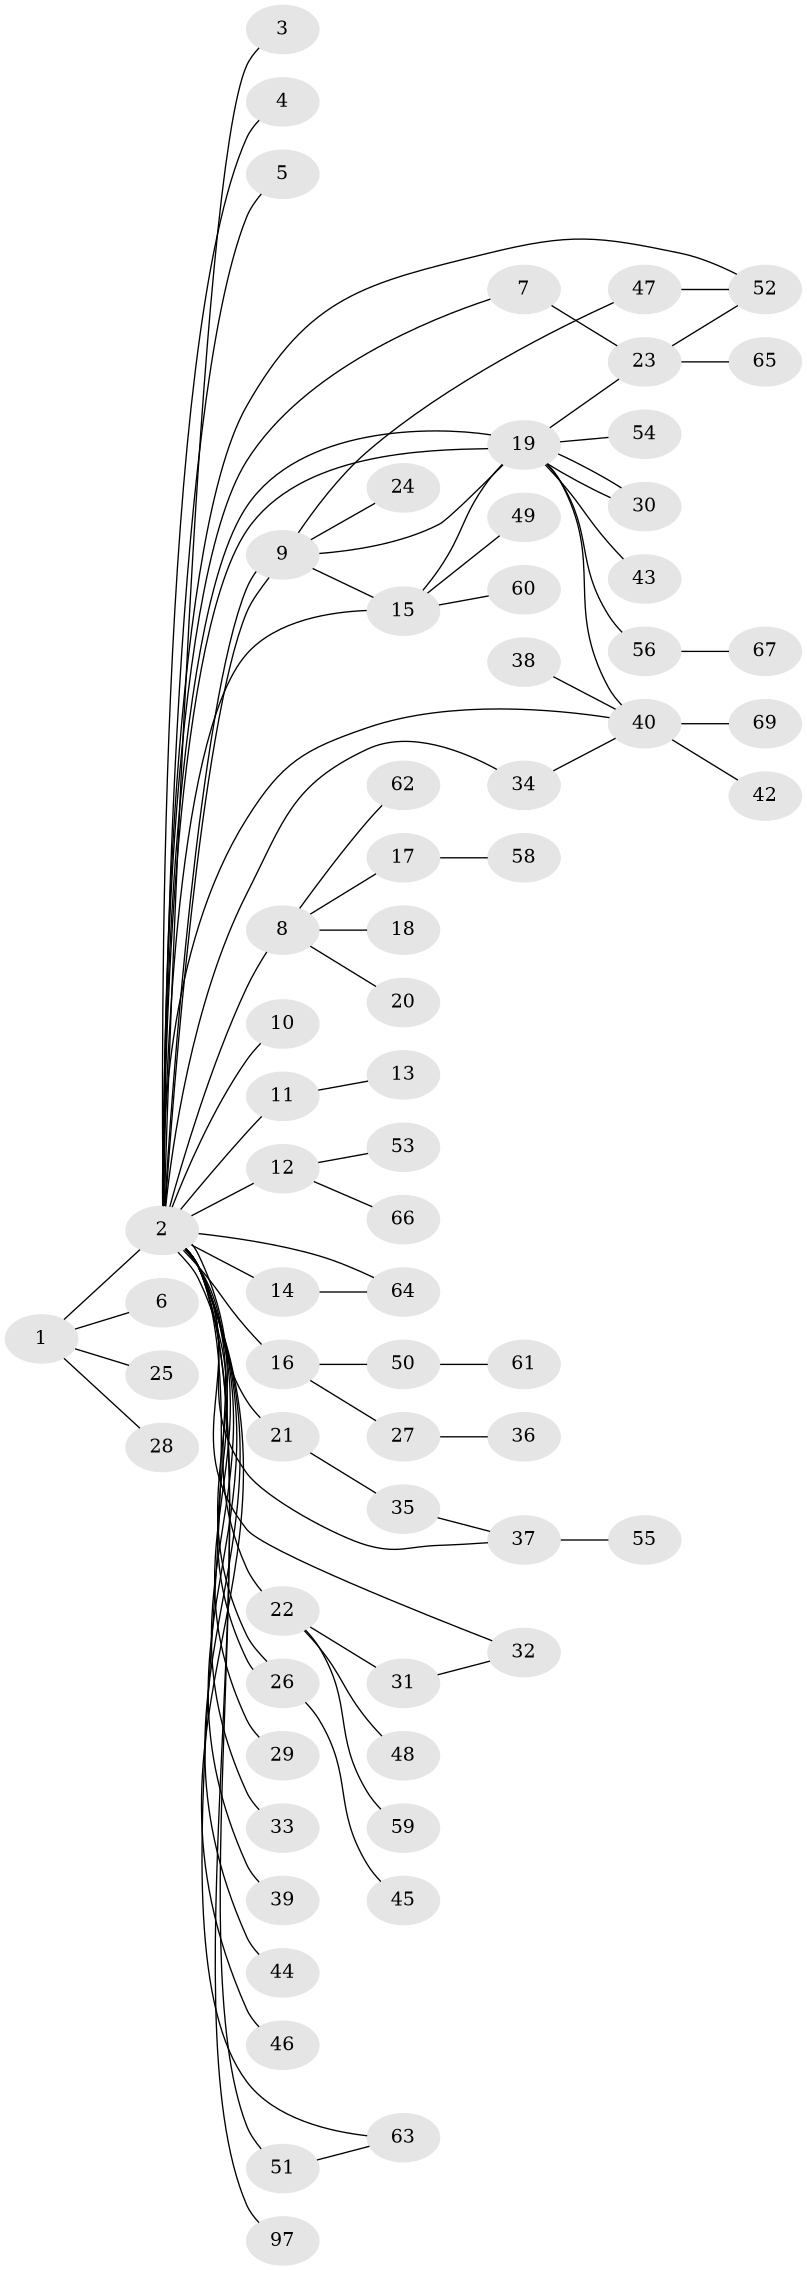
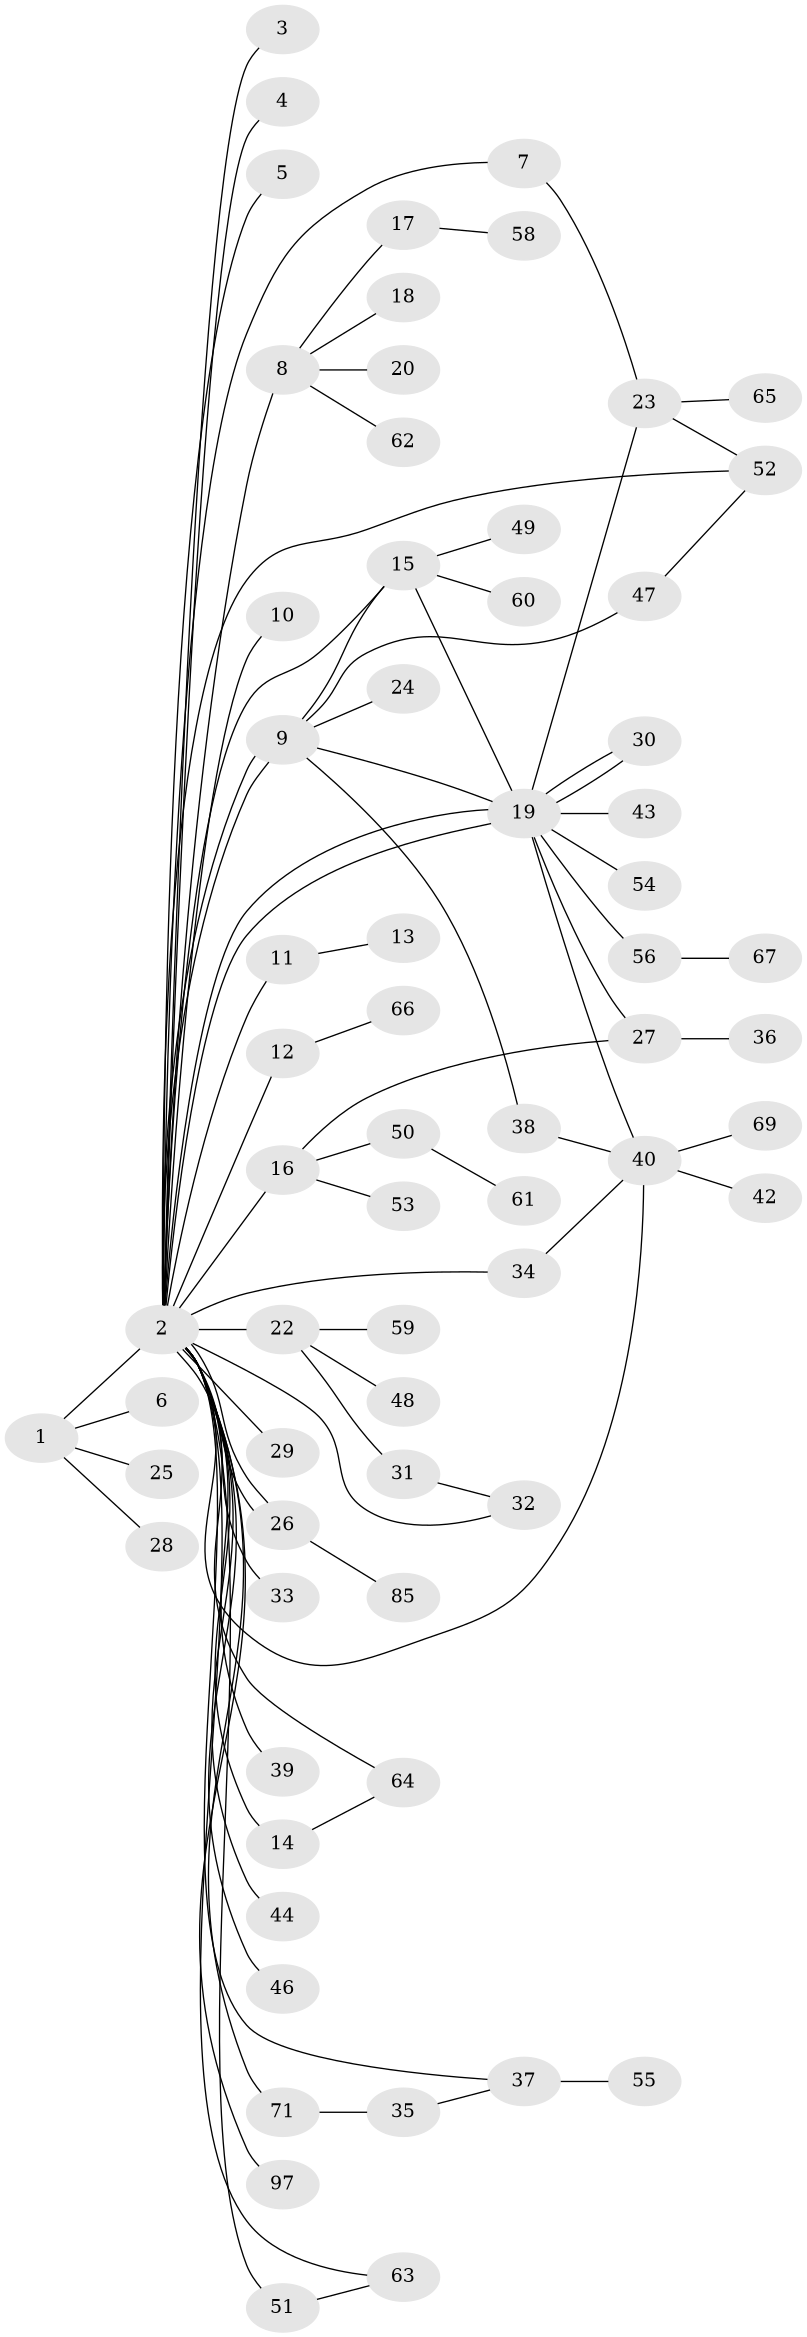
edge "9" -- "38": added
edge "19" -- "27": added
edge "53" -- "12": now "53" -- "16"
node "21": label "21" -> "71"
node "45": label "45" -> "85"
